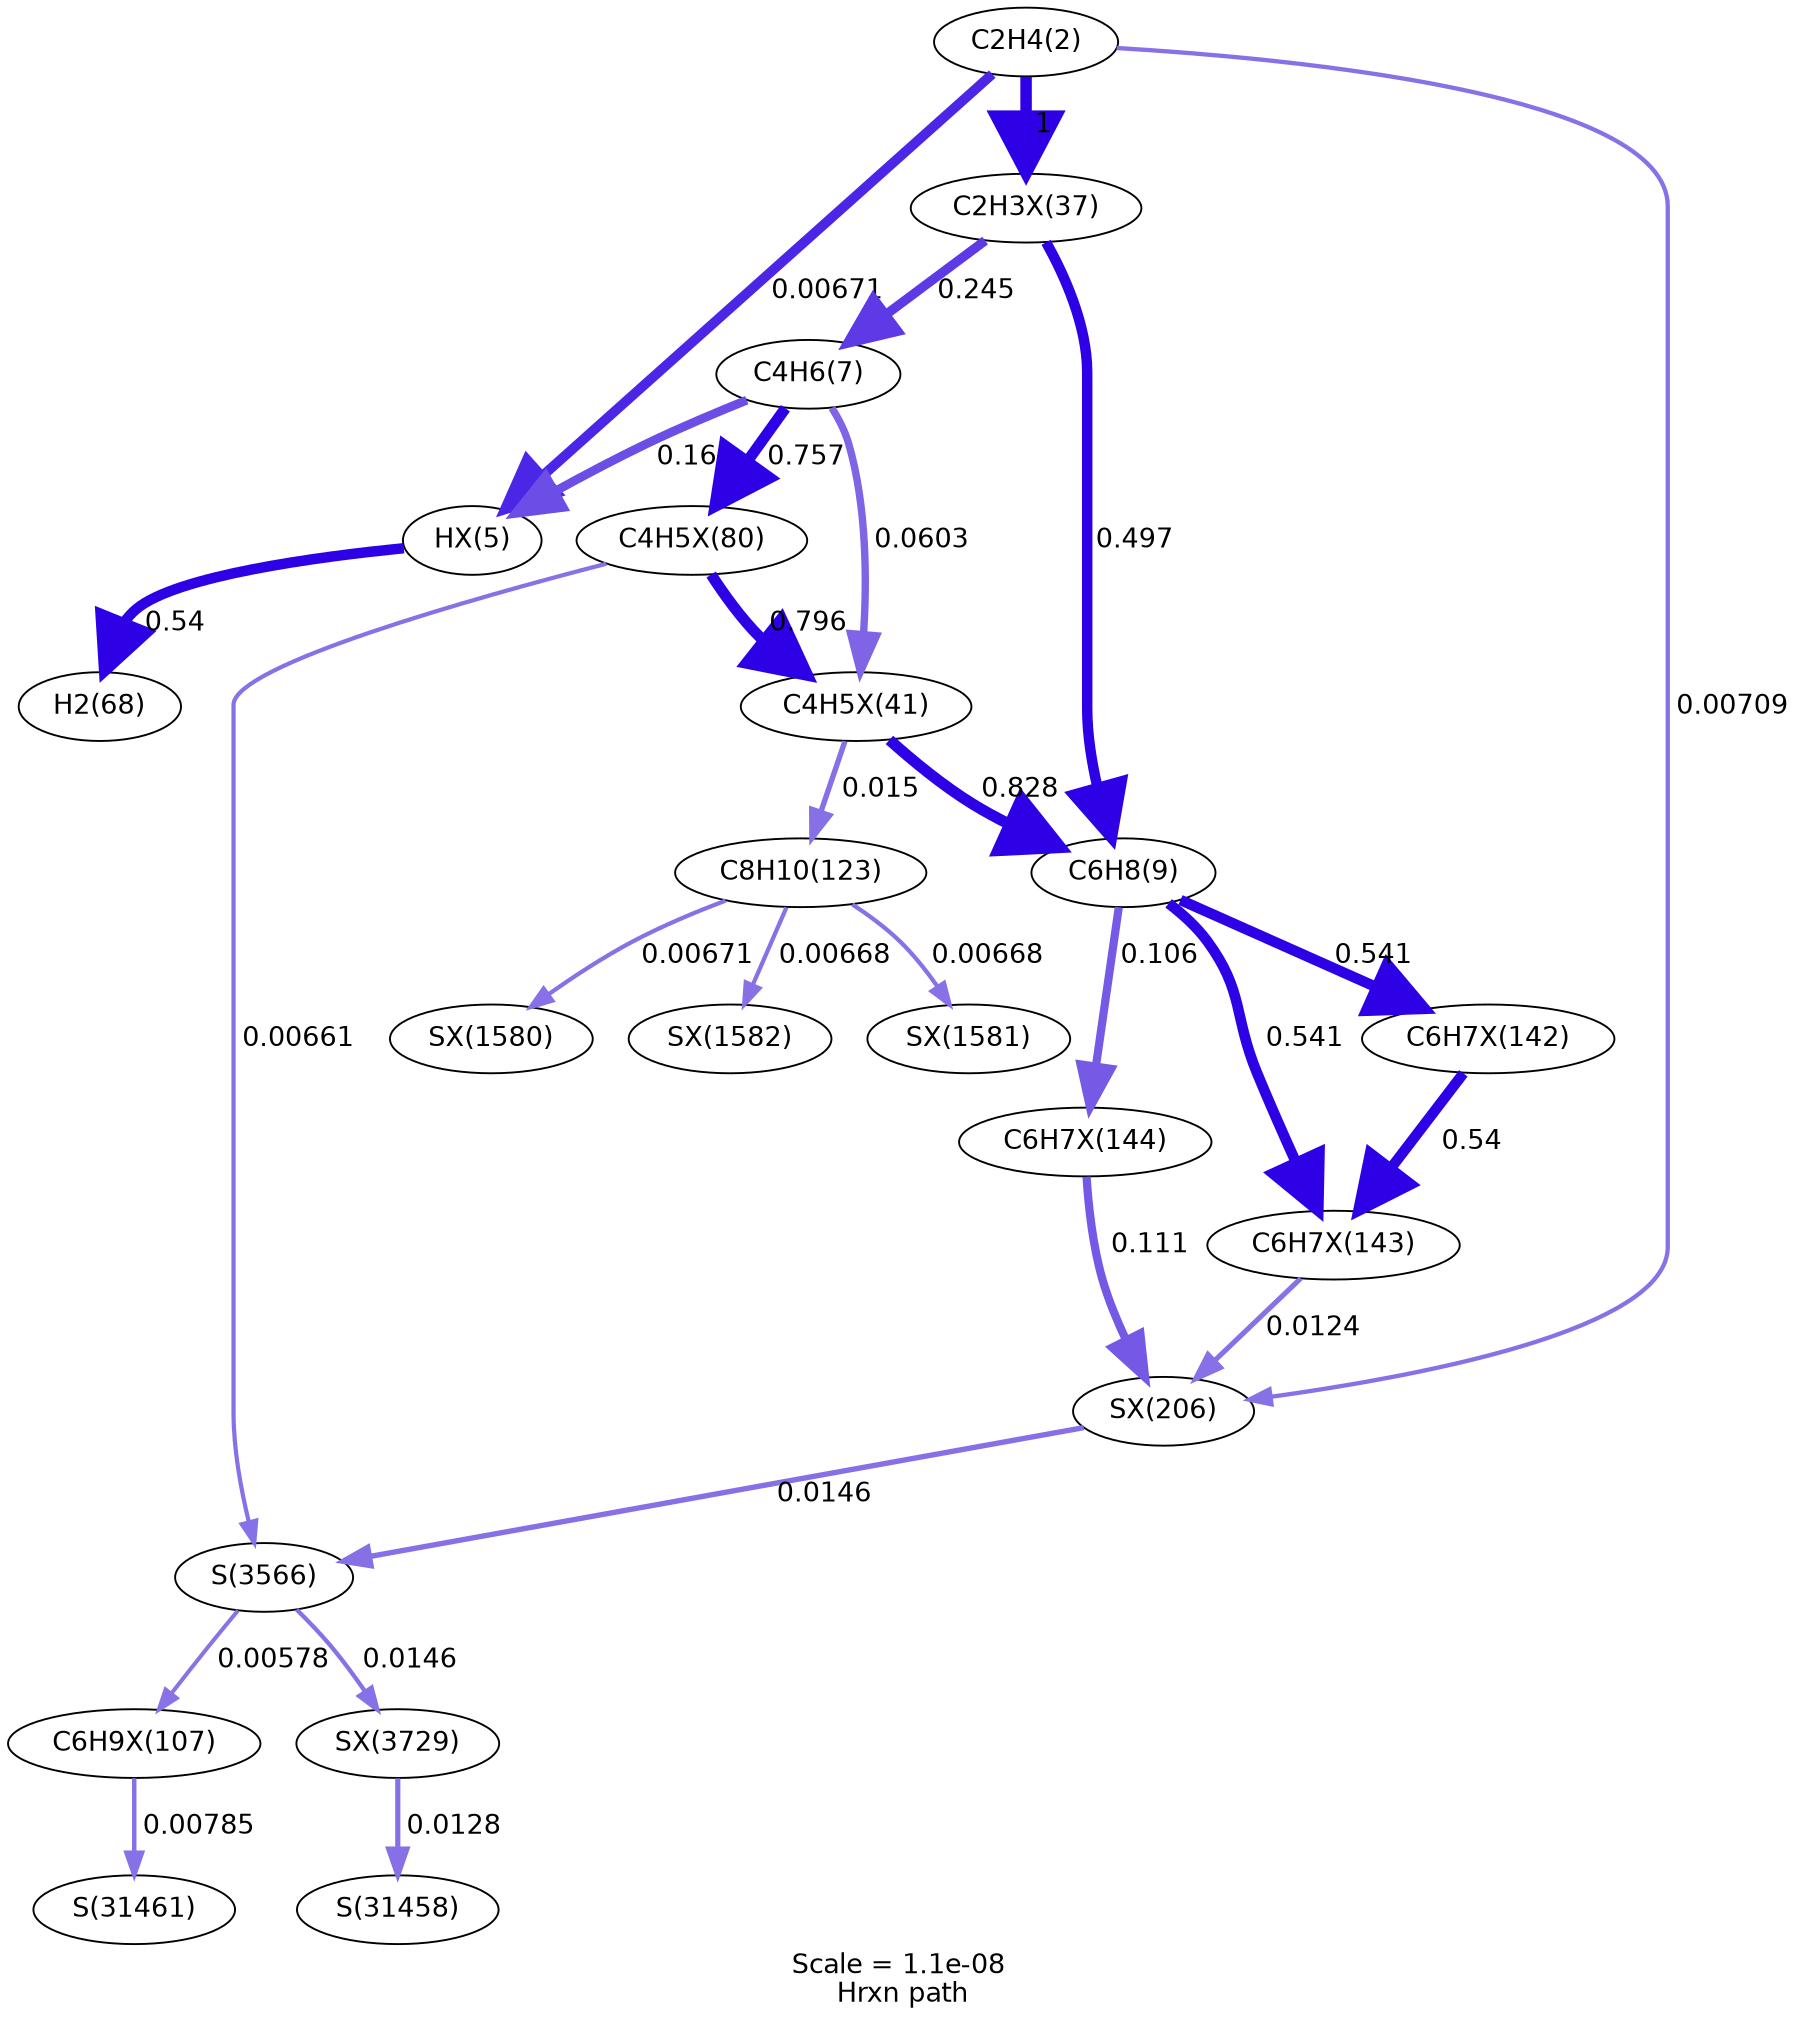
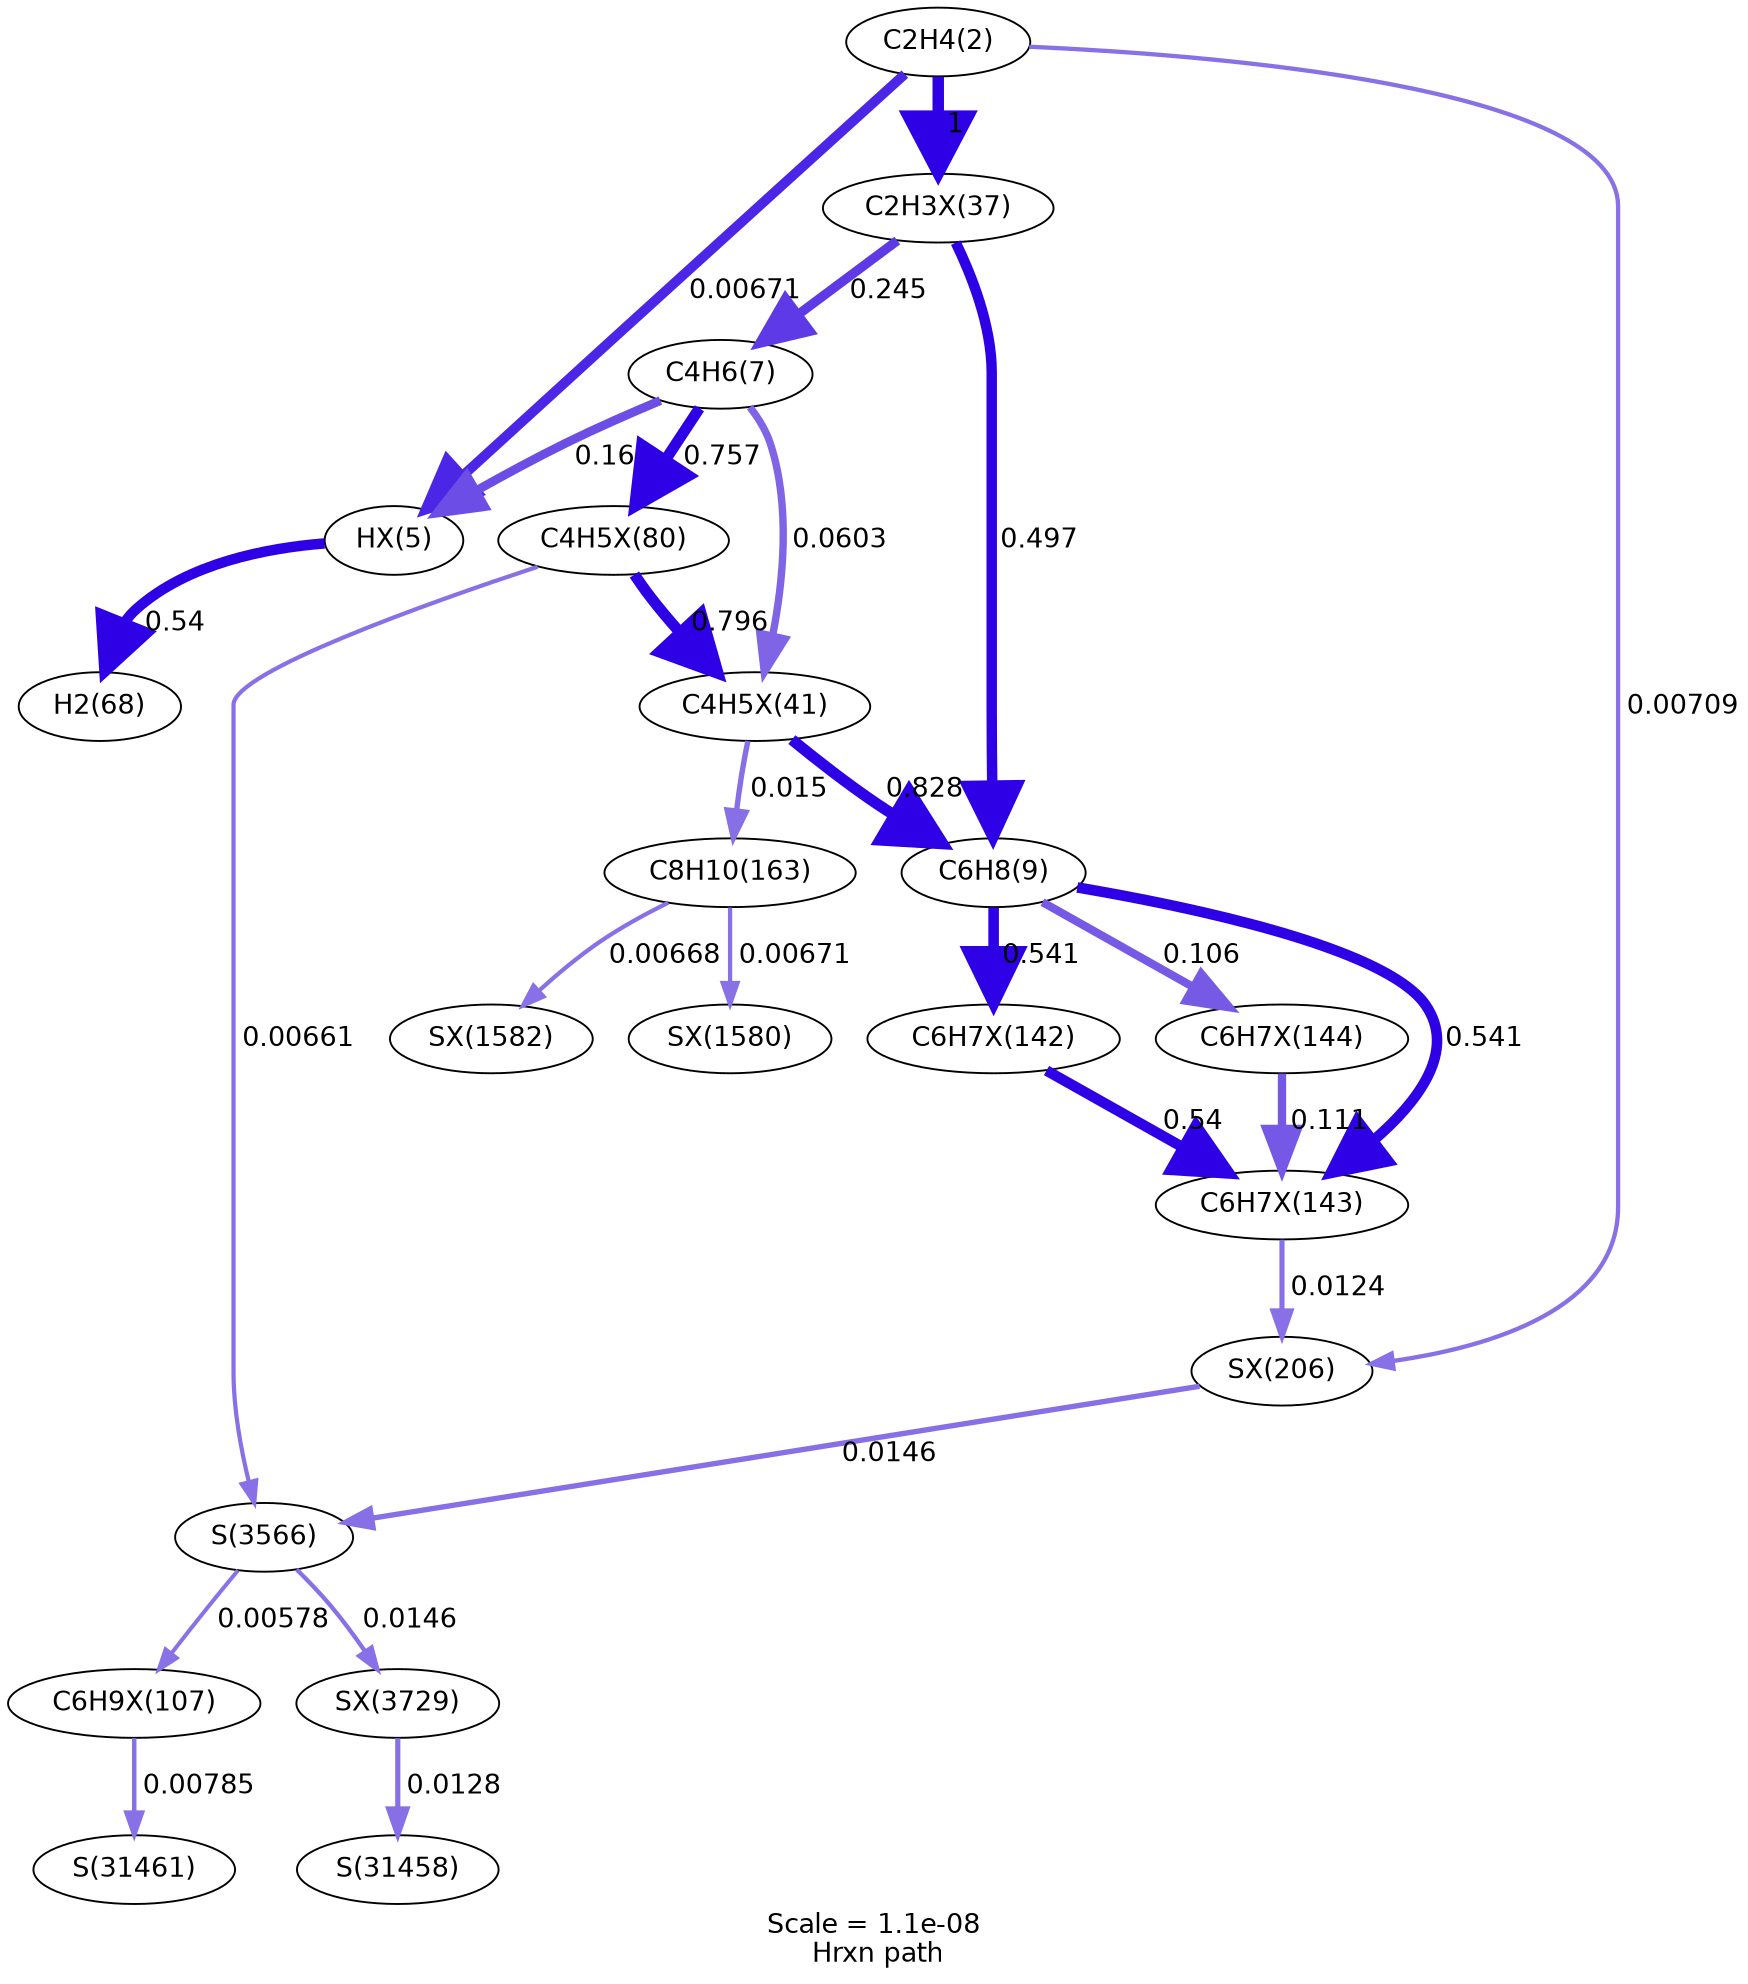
node "C8H10(123)": label "C8H10(123)" -> "C8H10(163)"
node "SX(1581)": removed
edge "C6H7X(144)" -> "SX(206)": now "C6H7X(144)" -> "C6H7X(143)"
